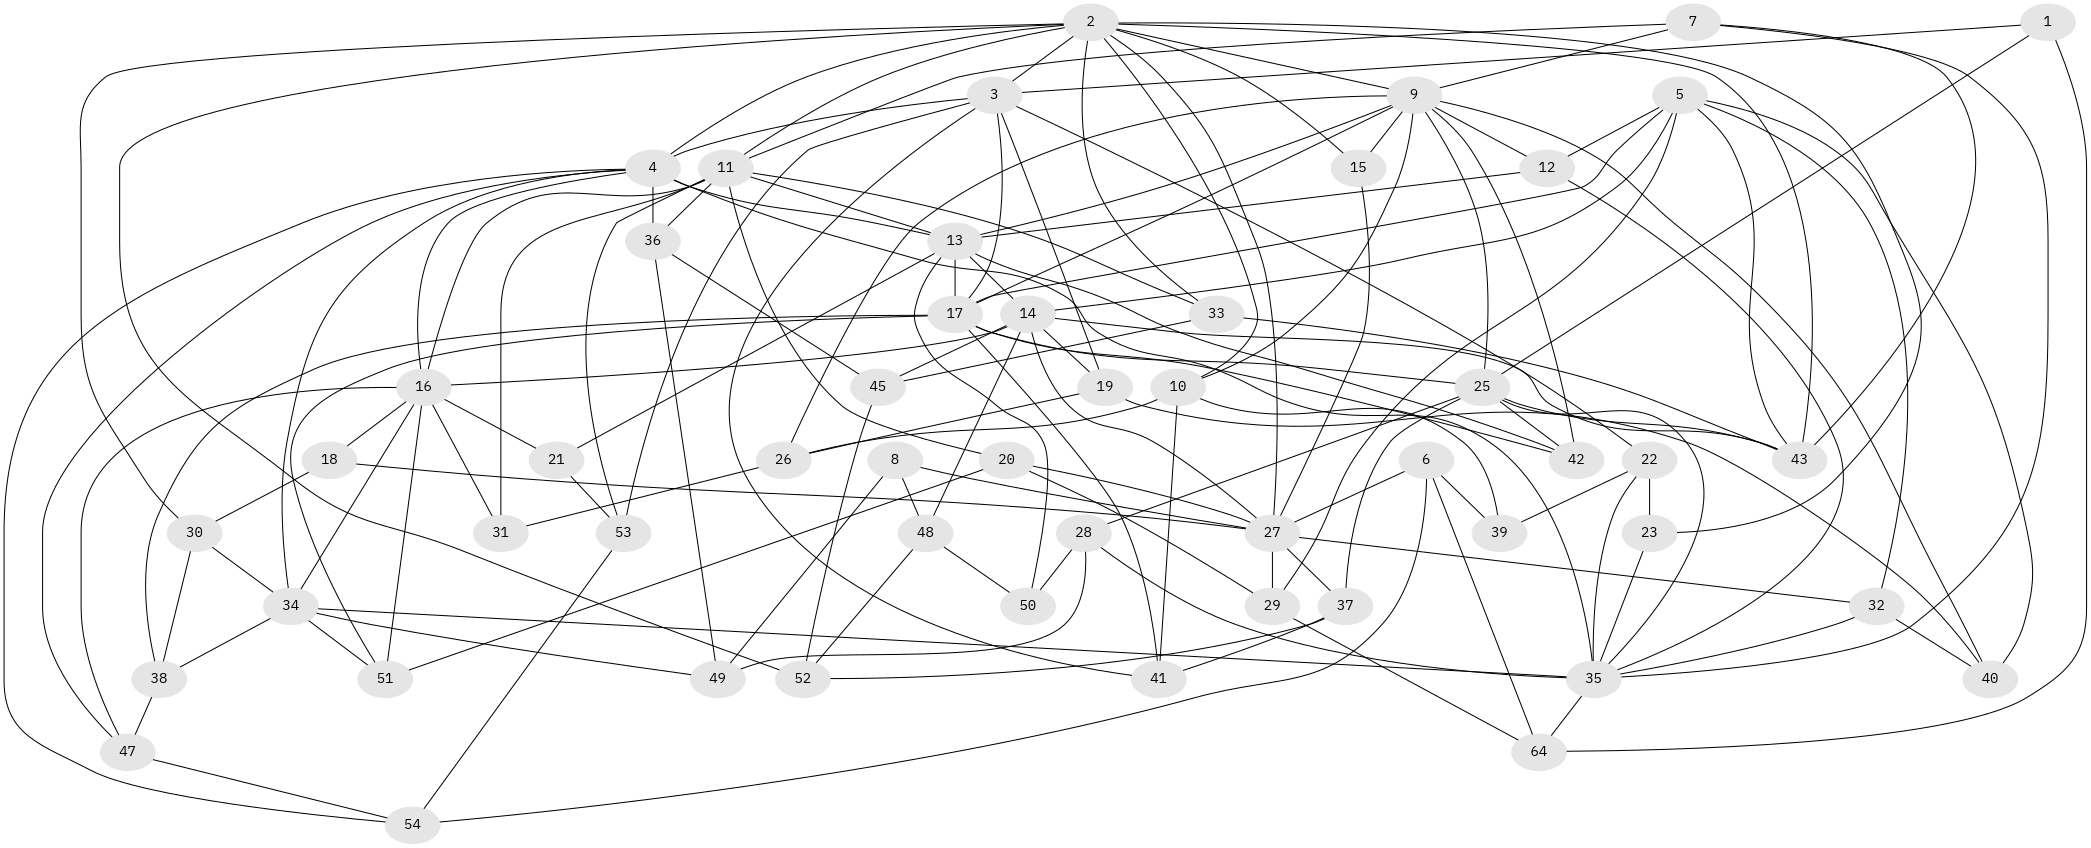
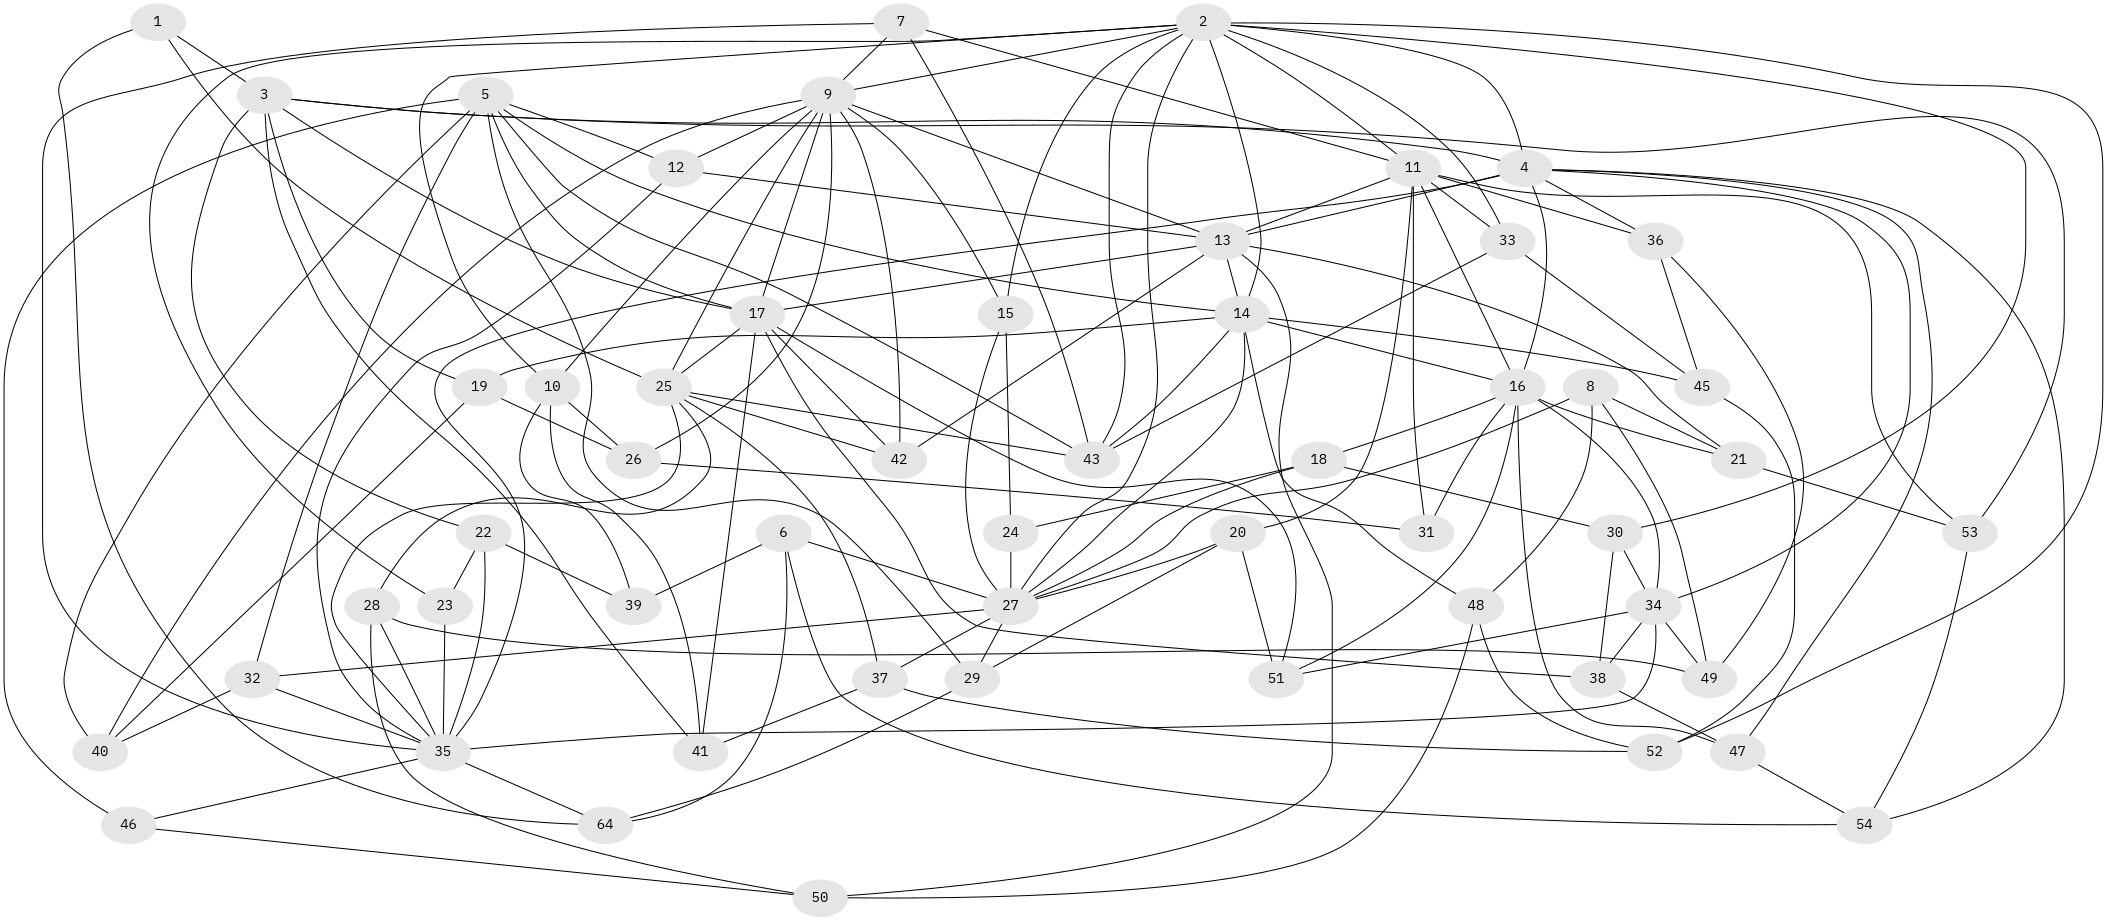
edge "2" -- "3": now "2" -- "14"
edge "8" -- "21": added
node "24": added
node "46": added
